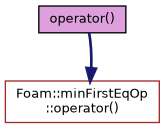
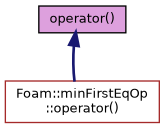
edge "operator()" -> "Foam::minFirstEqOp ::operator()": reversed
